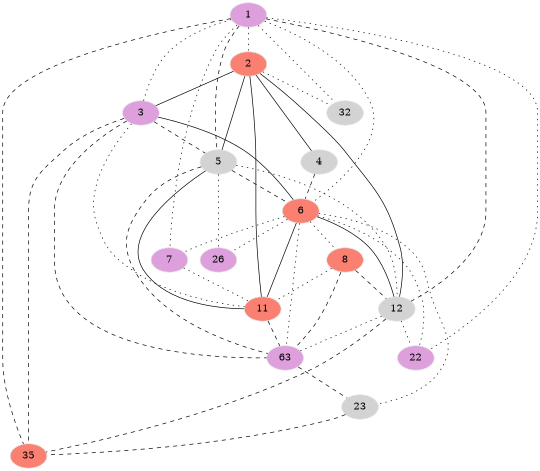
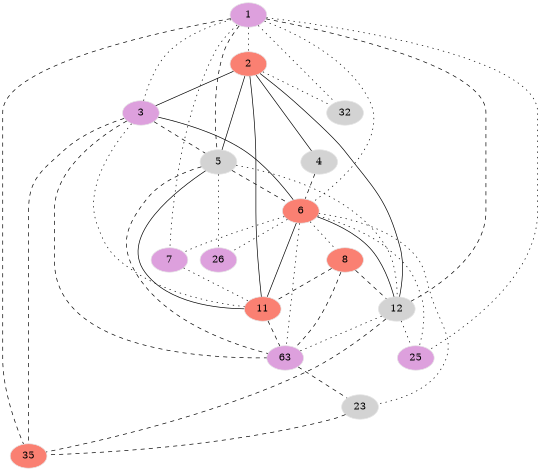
edge "8" -- "11": style dotted -> dashed
node "22": label "22" -> "25"
